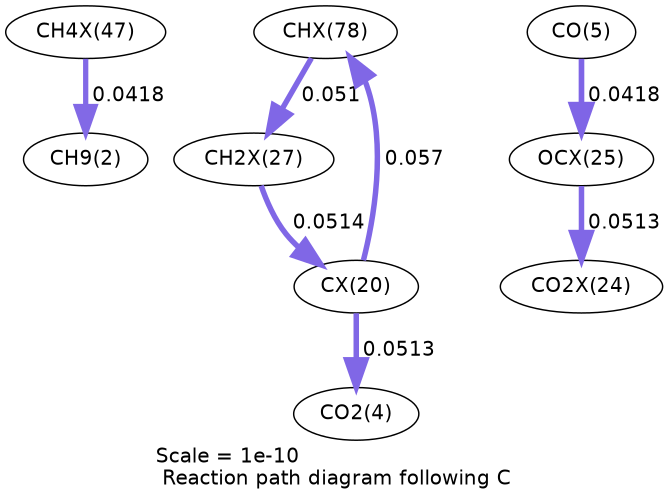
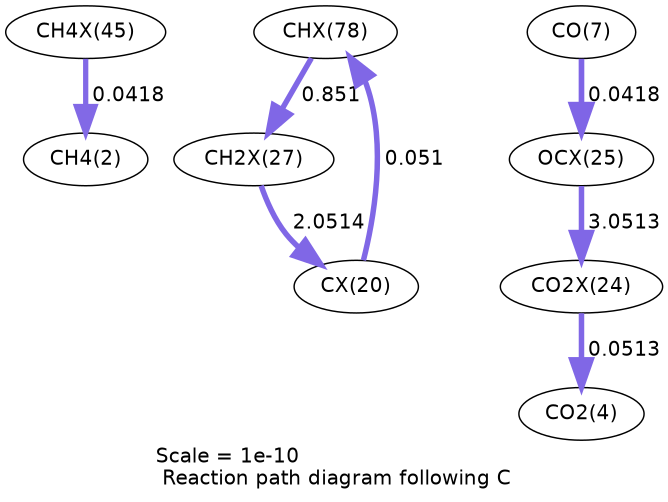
node "CH4X(47)": label "CH4X(47)" -> "CH4X(45)"
node "CO(5)": label "CO(5)" -> "CO(7)"
edge "CHX(78)" -> "CH2X(27)": label " 0.051" -> " 0.851"
node "CH9(2)": label "CH9(2)" -> "CH4(2)"
edge "CX(20)" -> "CHX(78)": label " 0.057" -> " 0.051"
edge "CH2X(27)" -> "CX(20)": label " 0.0514" -> " 2.0514"
edge "OCX(25)" -> "CO2X(24)": label " 0.0513" -> " 3.0513"
edge "CX(20)" -> "CO2(4)": now "CO2X(24)" -> "CO2(4)"
